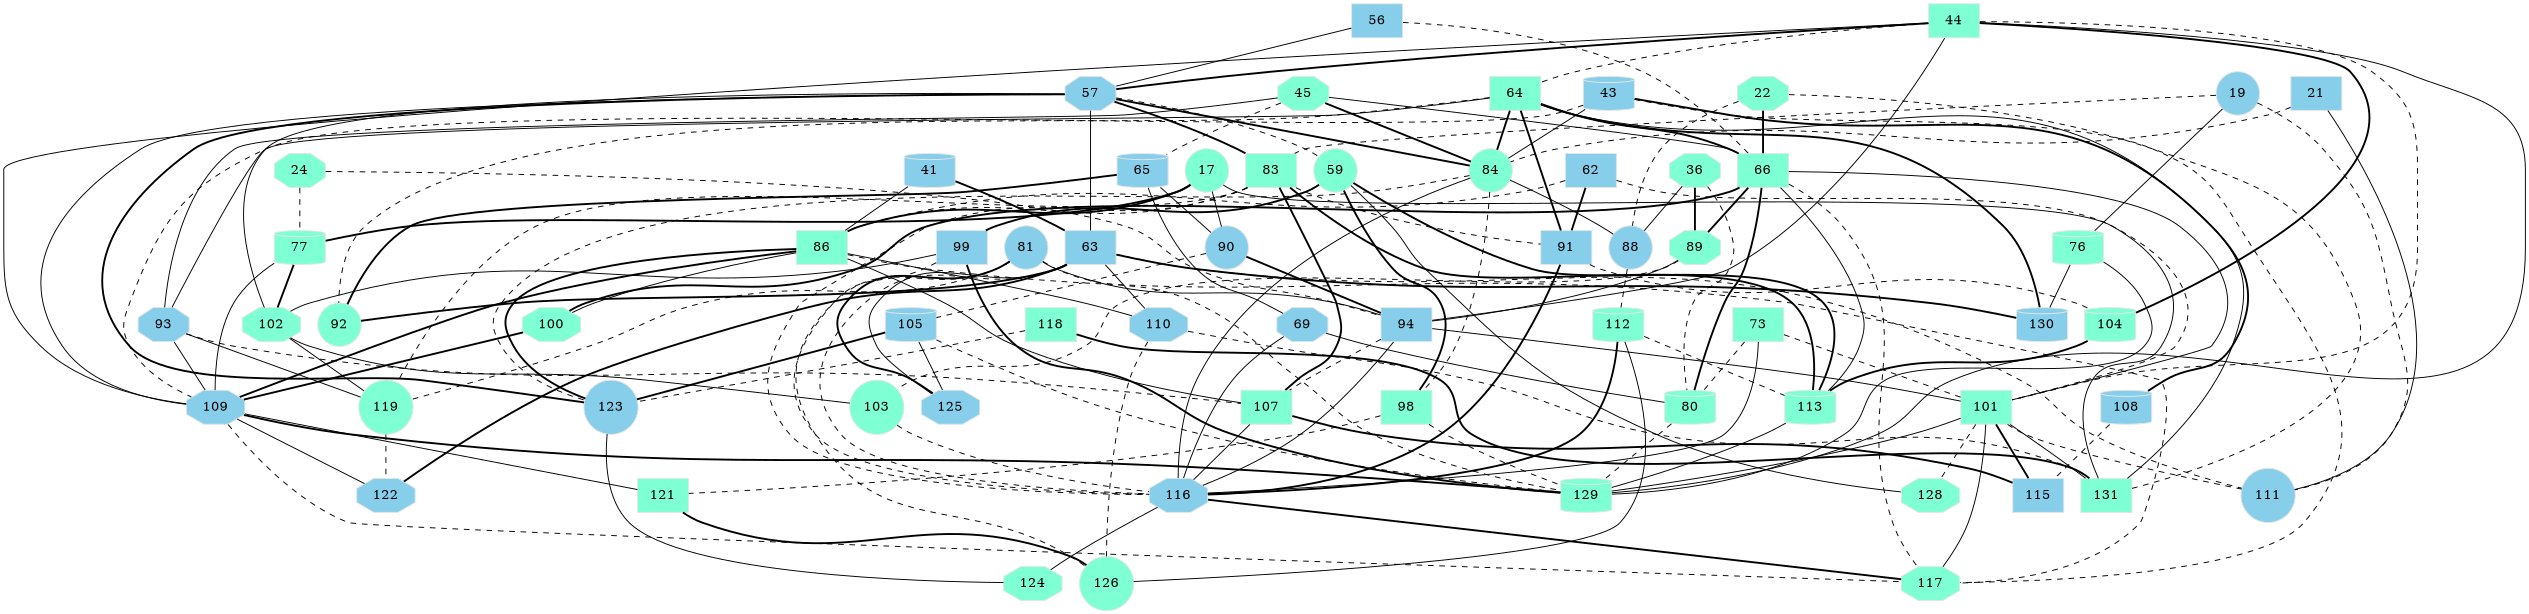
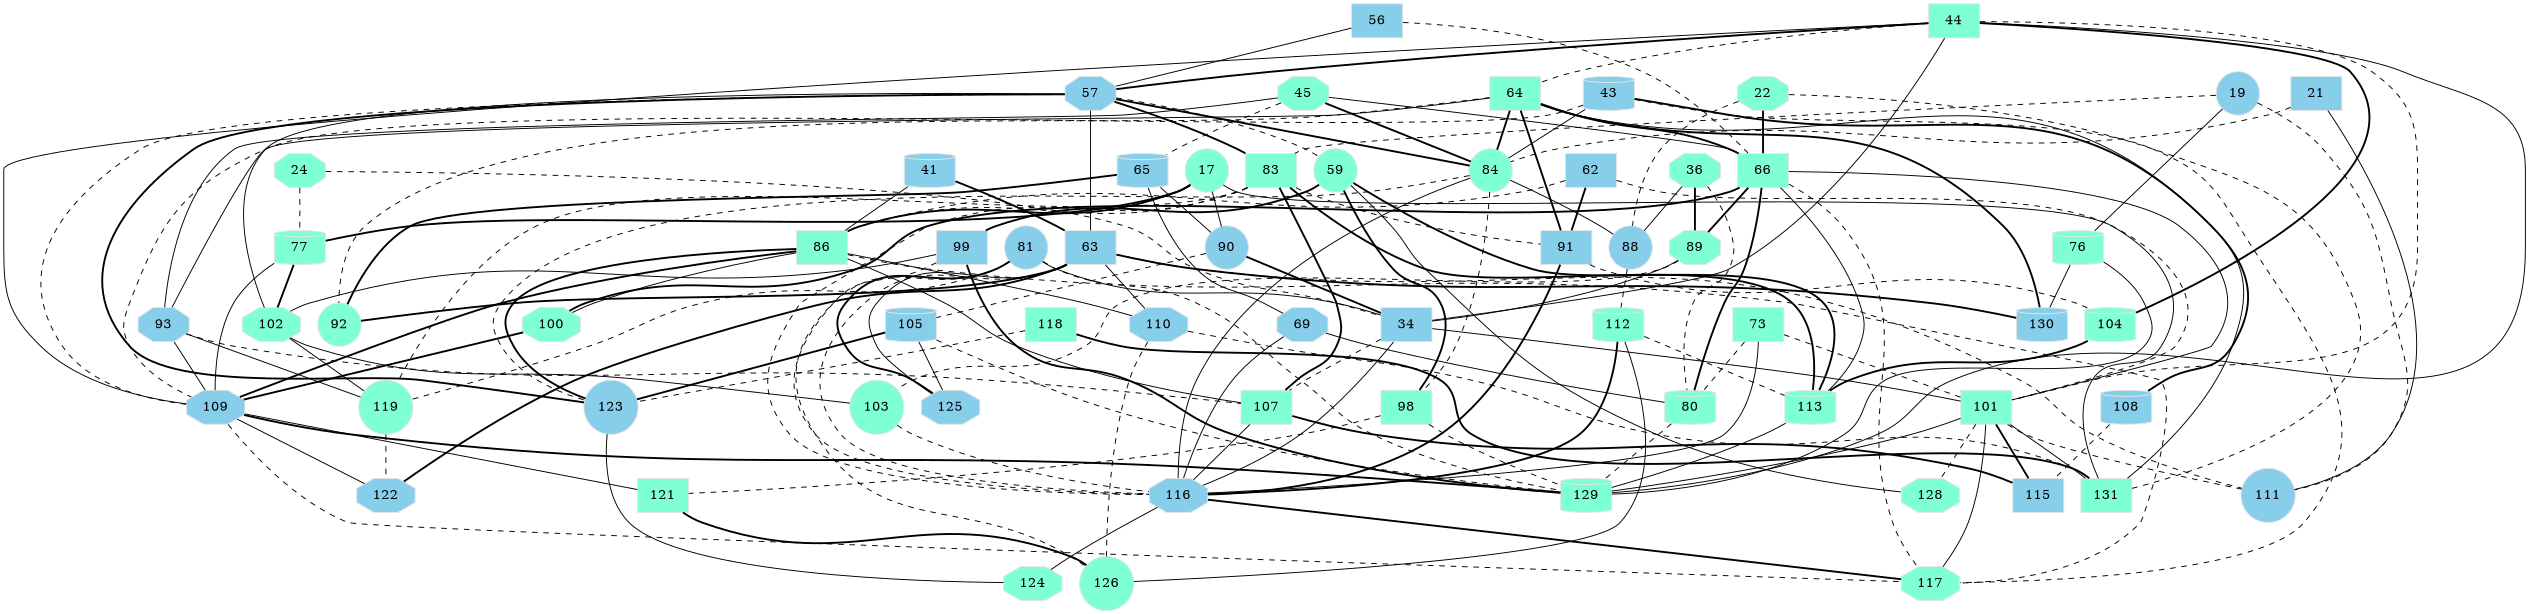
edge "57" -- "109": style solid -> dashed
node "94": label "94" -> "34"
